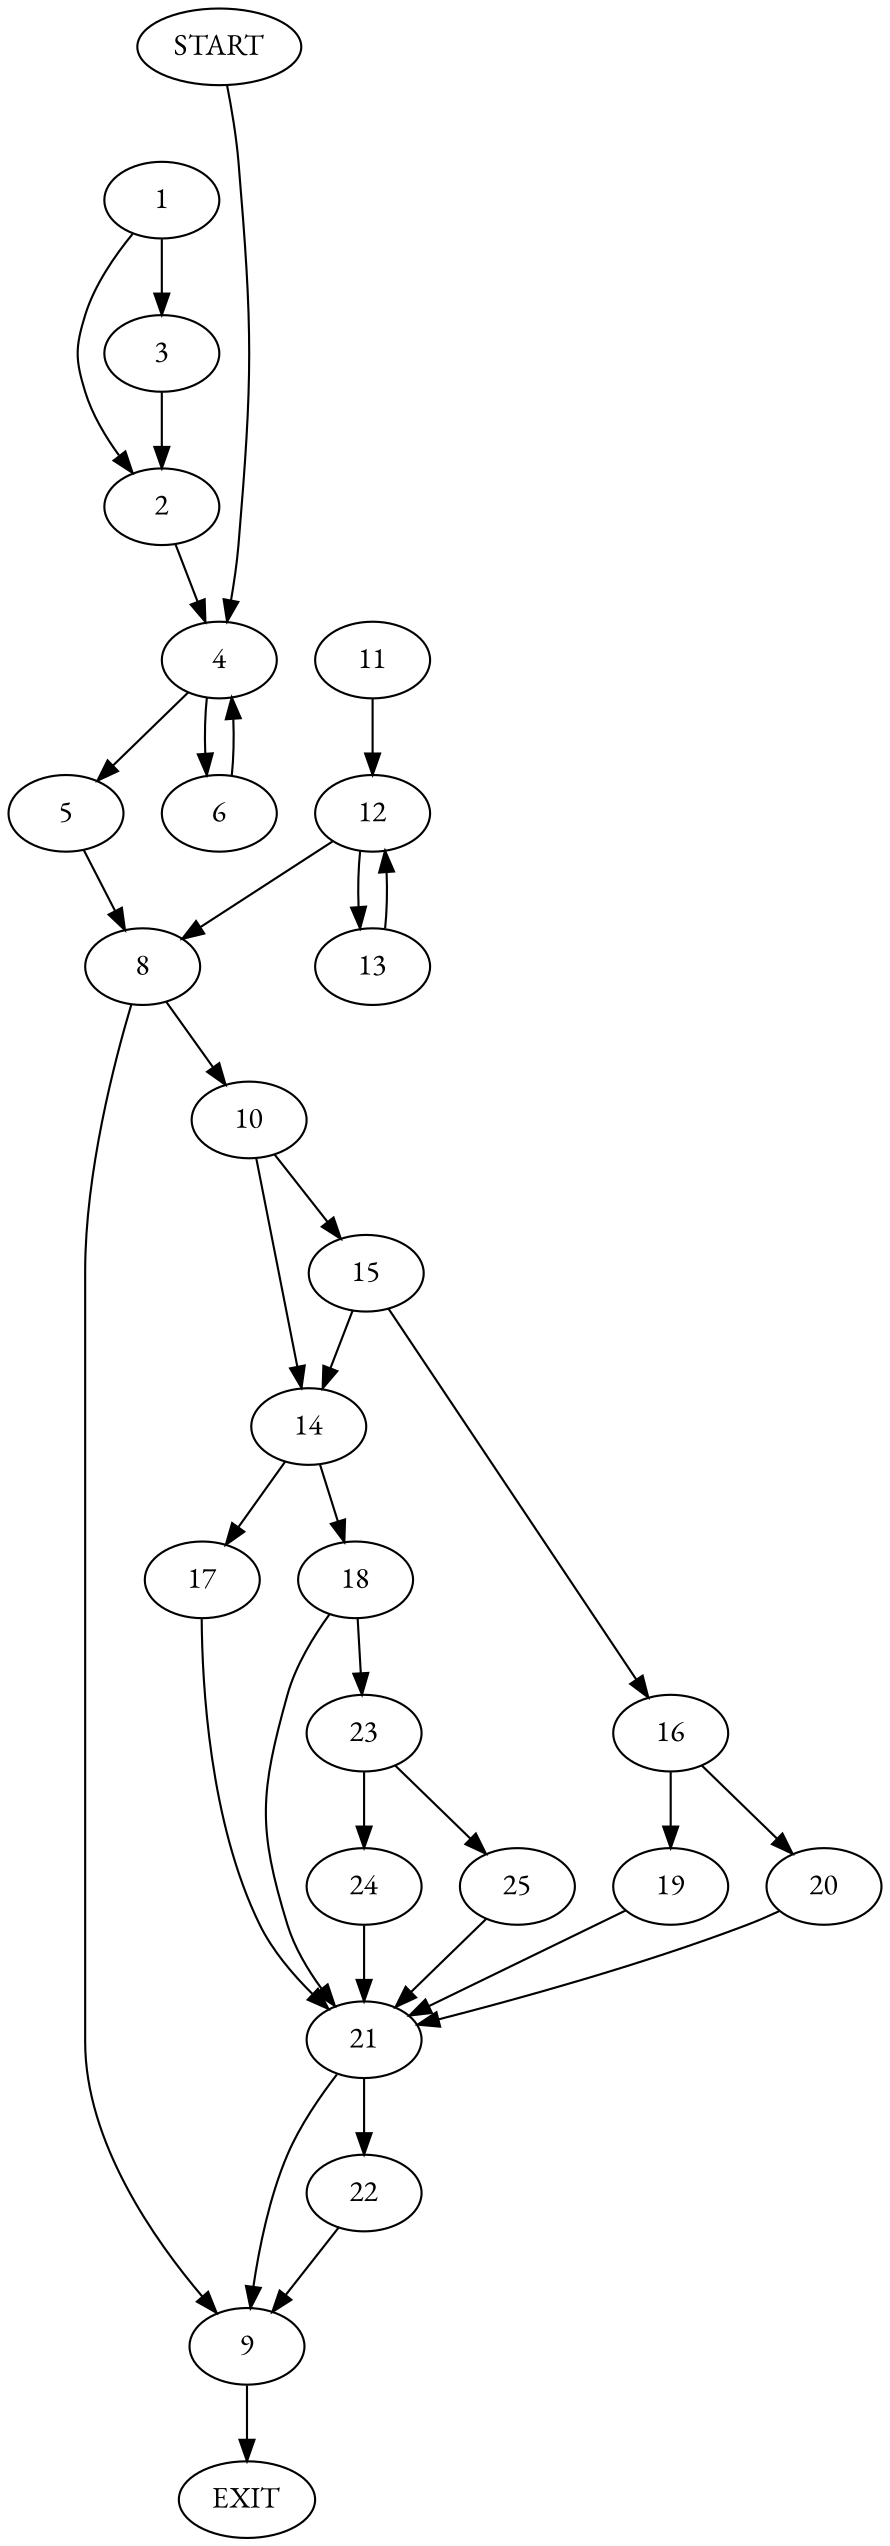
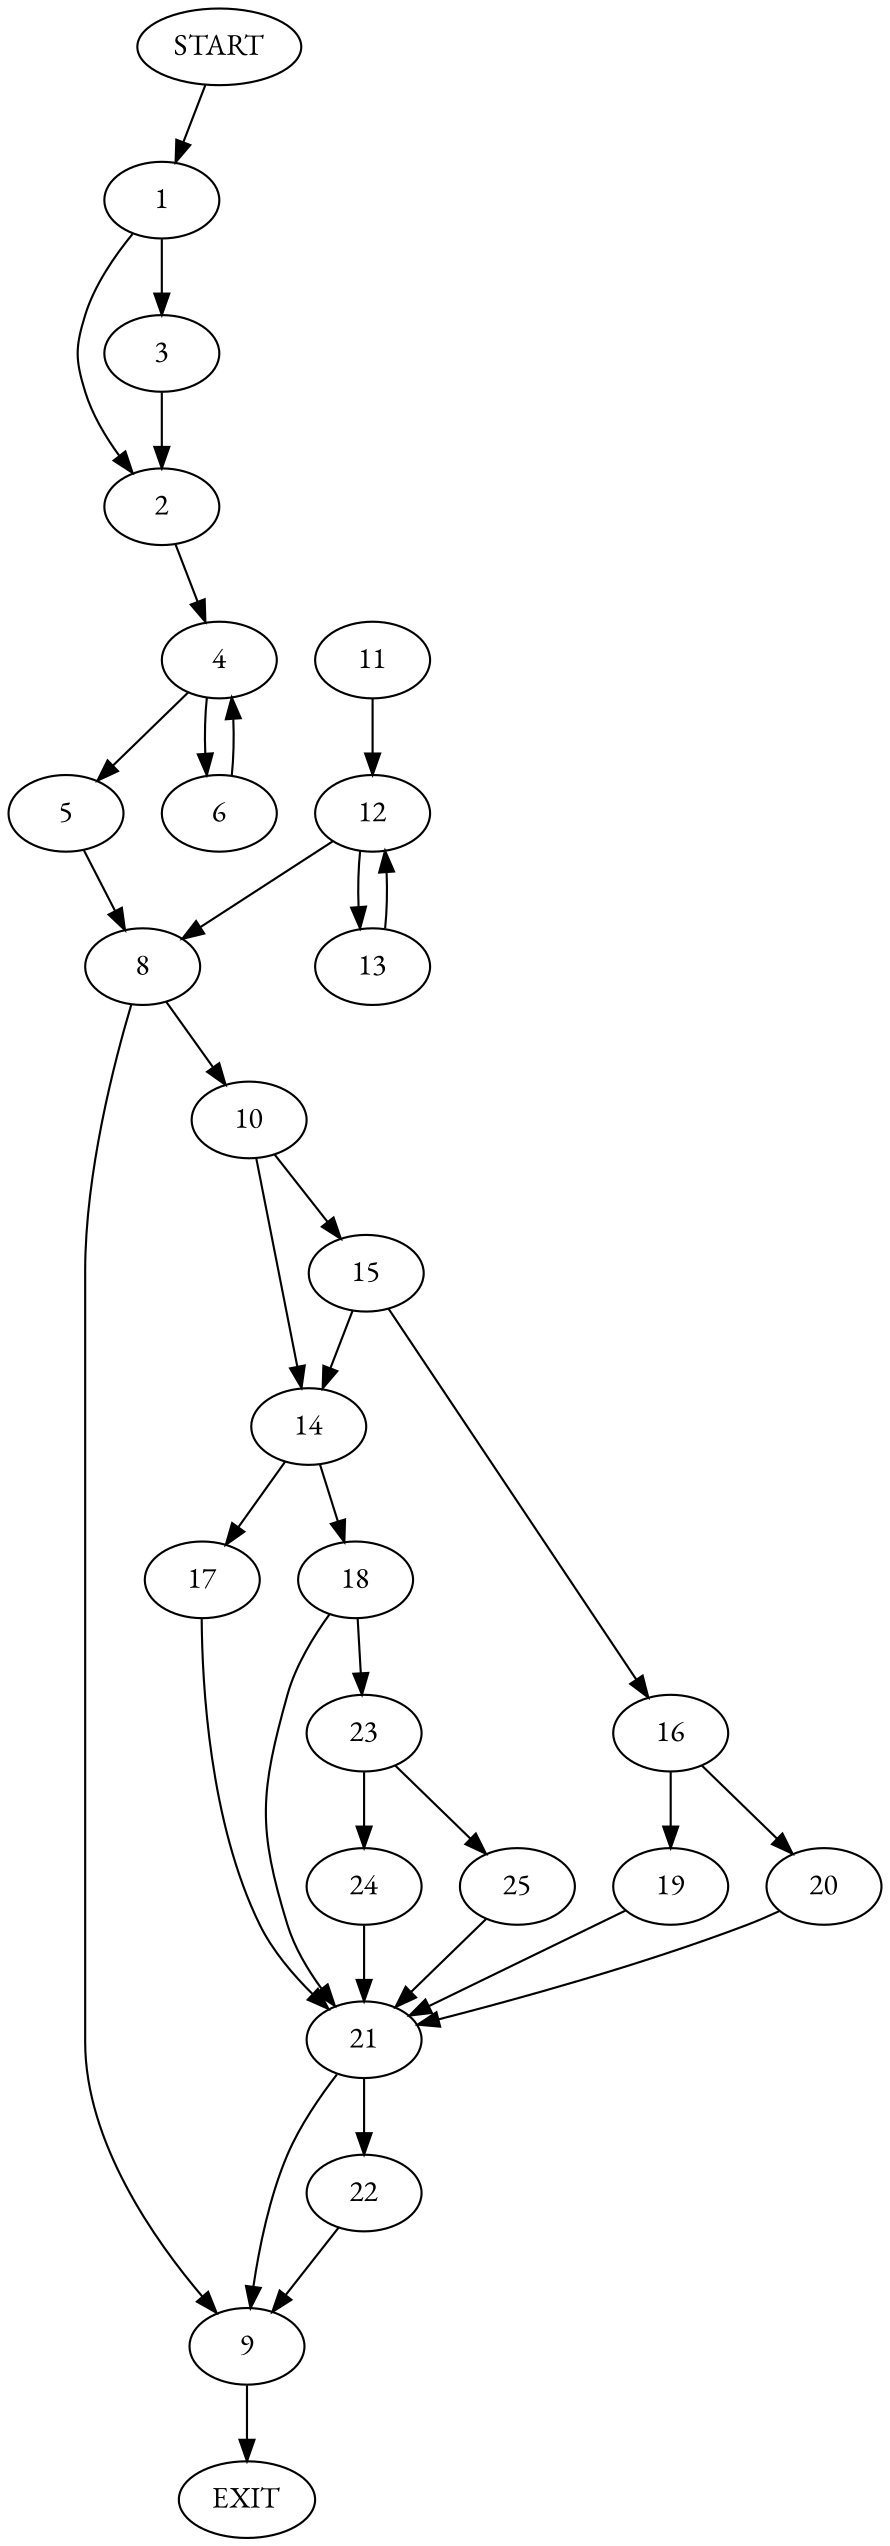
edge "START" -> "4": now "START" -> "1"
